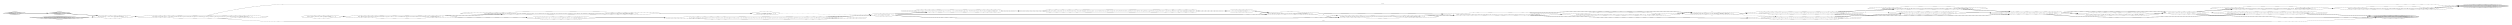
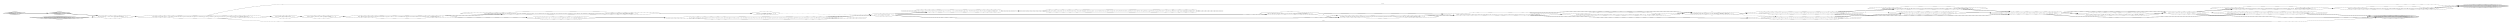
node "cache2.start()@@@30@@@['0', '0', '1']": removed
node "client.start()@@@5@@@['1', '1', '1']": added
